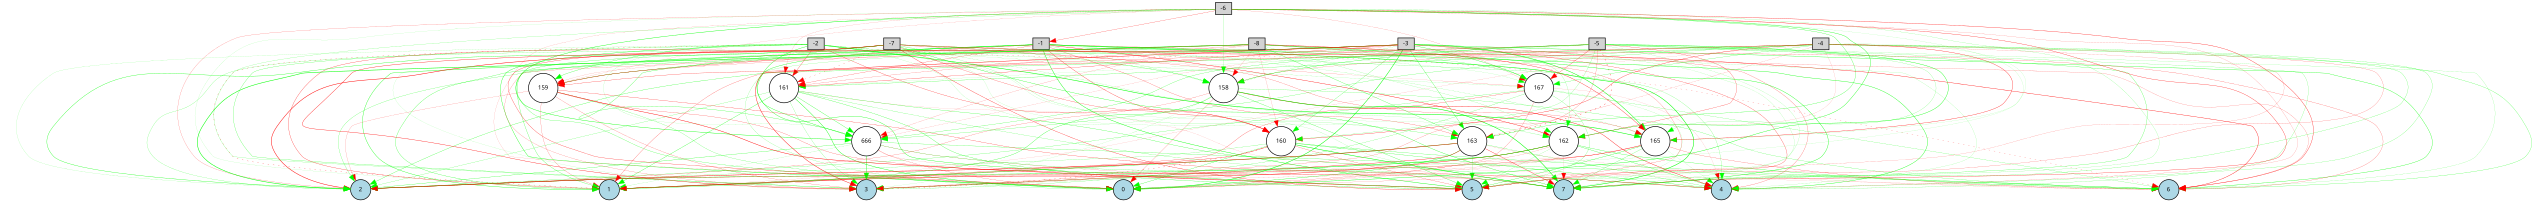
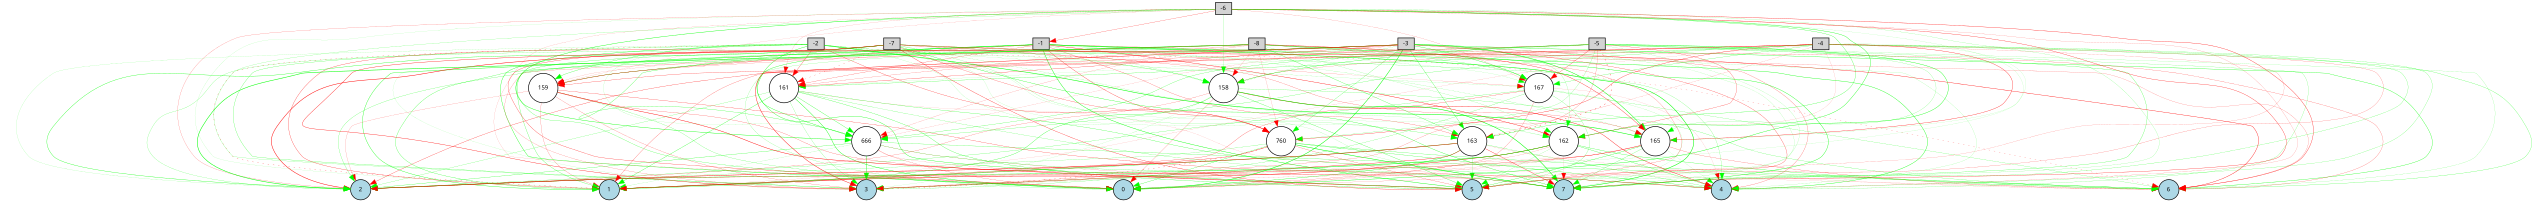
edge "-4" -> "2": color green -> red
node "160": label "160" -> "760"
